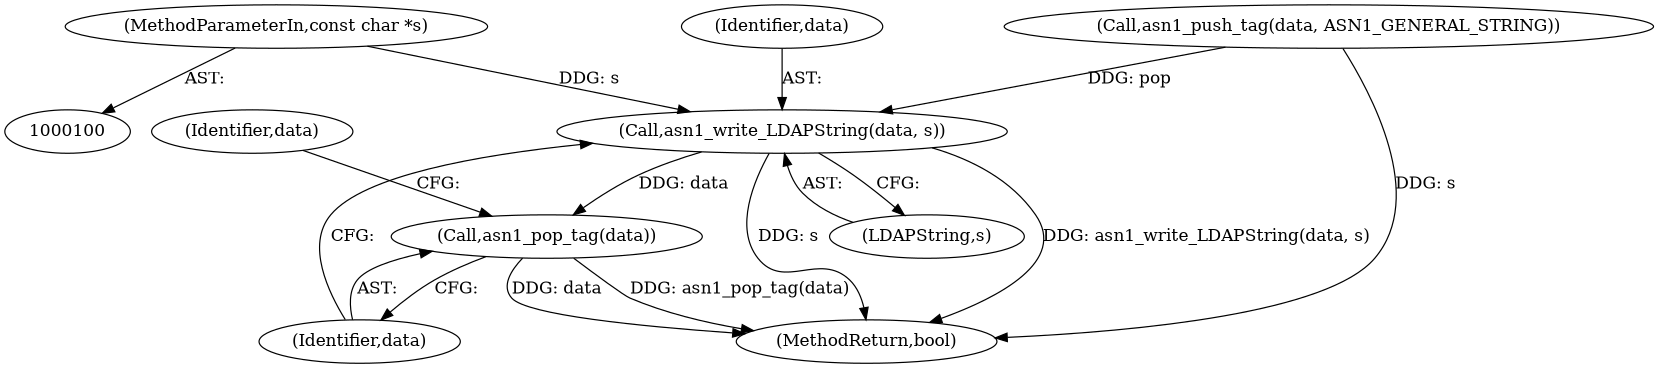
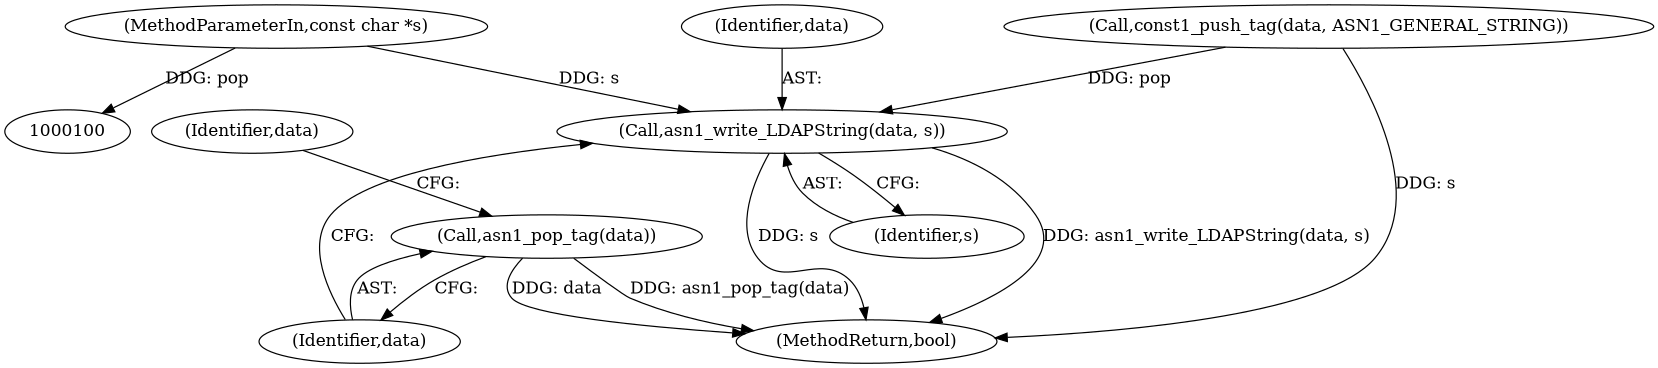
node "(Call,asn1_push_tag(data, ASN1_GENERAL_STRING))": label "(Call,asn1_push_tag(data, ASN1_GENERAL_STRING))" -> "(Call,const1_push_tag(data, ASN1_GENERAL_STRING))"
edge "(MethodParameterIn,const char *s)" -> "1000100": label "AST: " -> "DDG: pop"
edge "(Call,asn1_write_LDAPString(data, s))" -> "(Call,asn1_pop_tag(data))": removed, label "DDG: data"
node "(LDAPString,s)": label "(LDAPString,s)" -> "(Identifier,s)"
